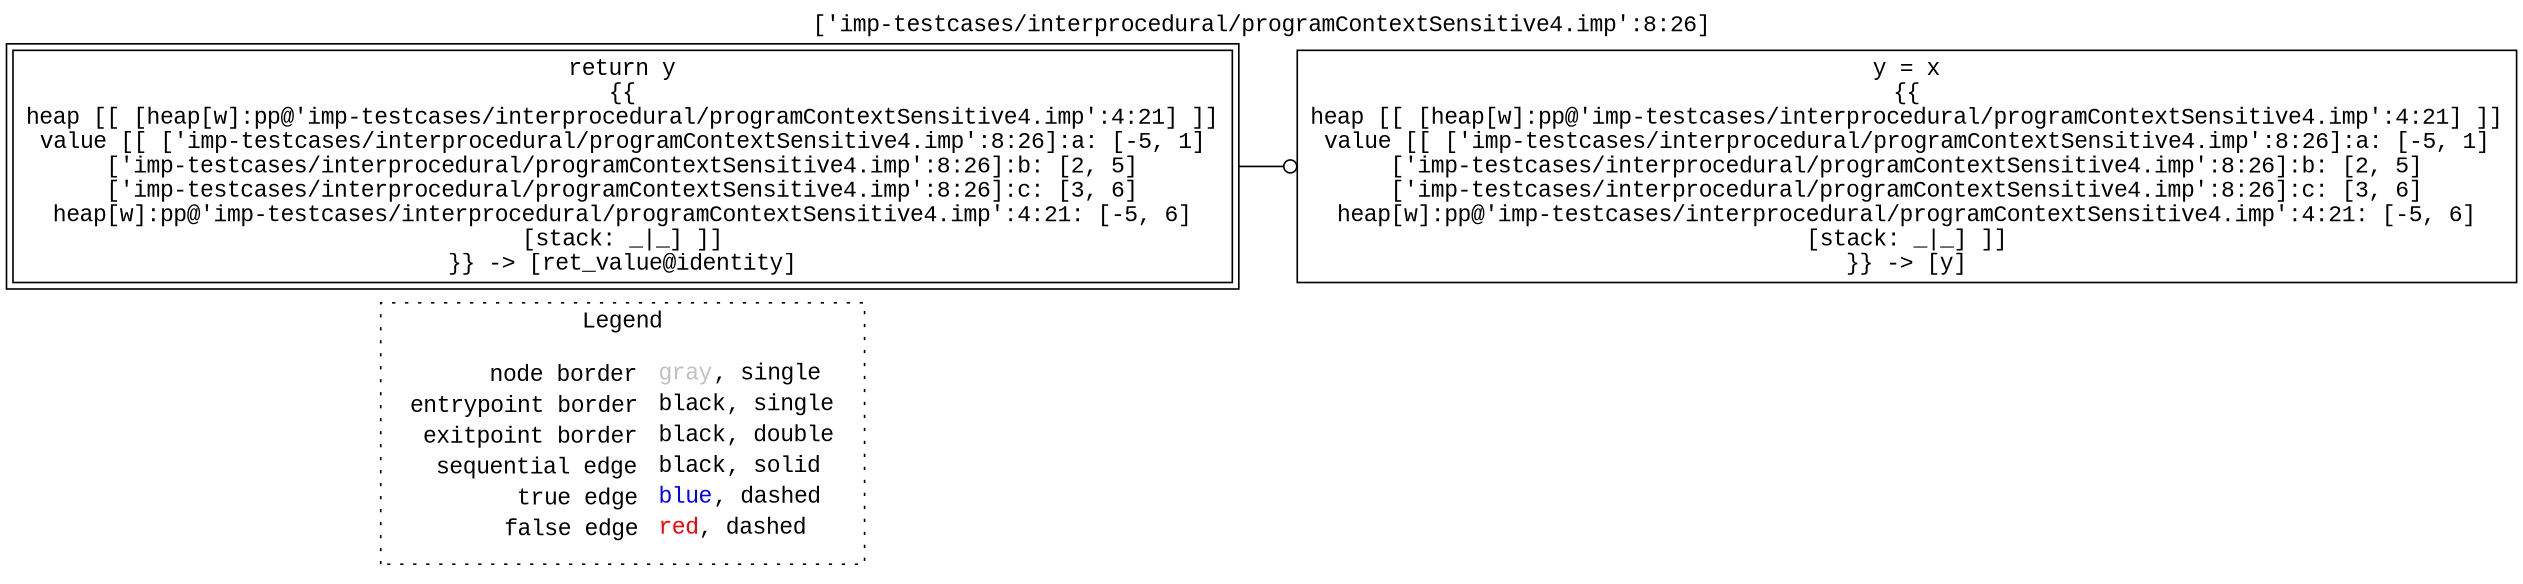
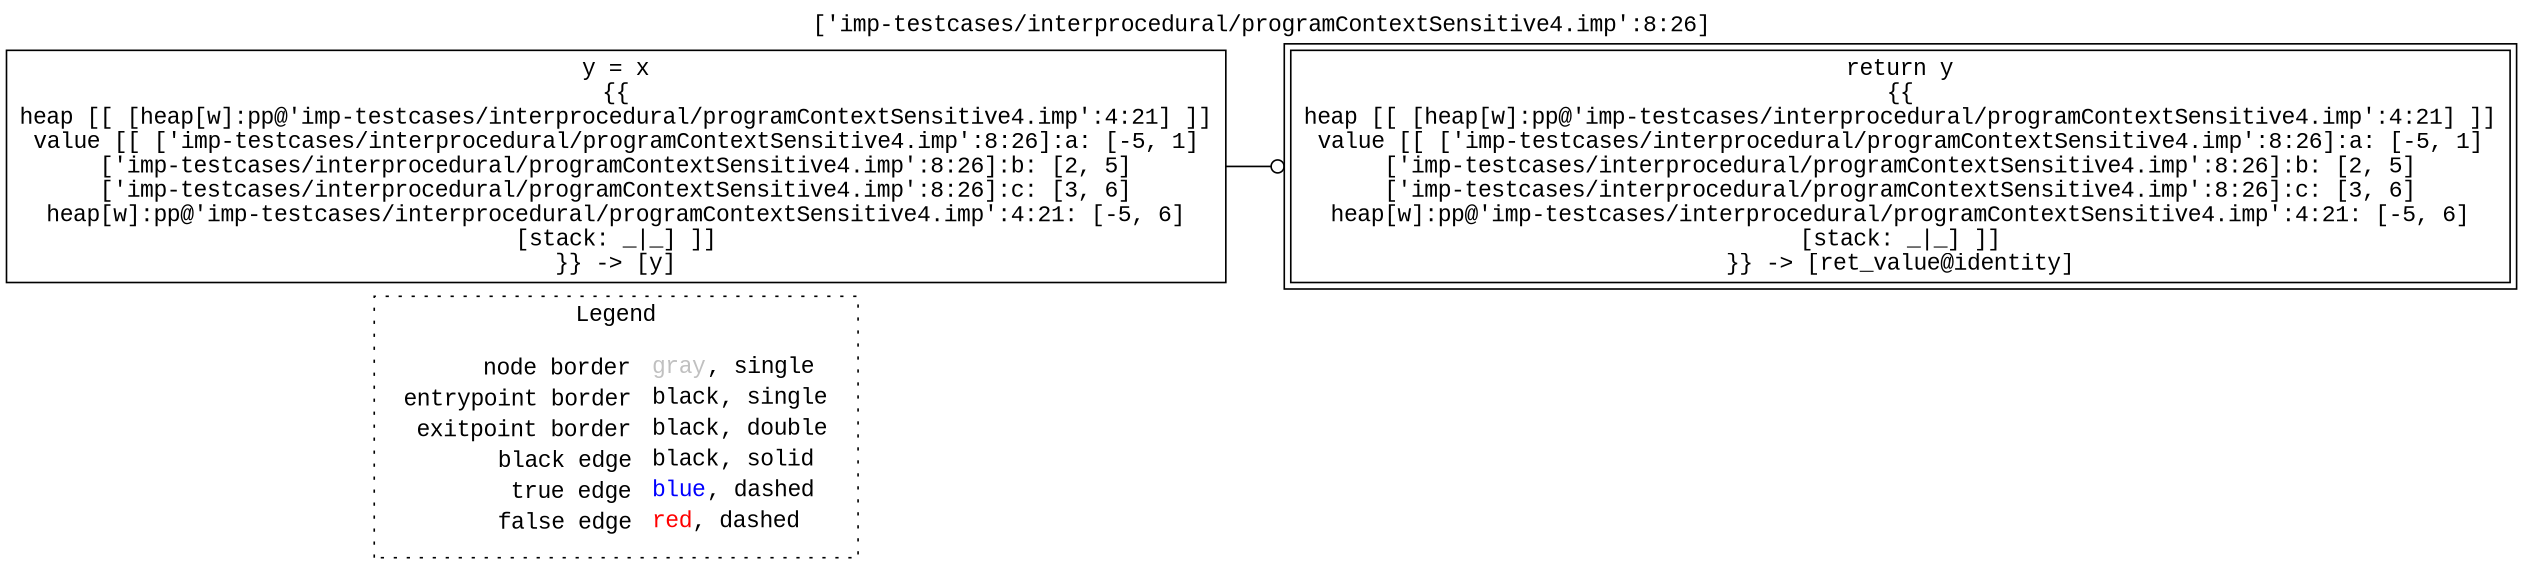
edge "return y" -> "y = x": reversed
node "node border": text "sequential edge" -> "black edge"
